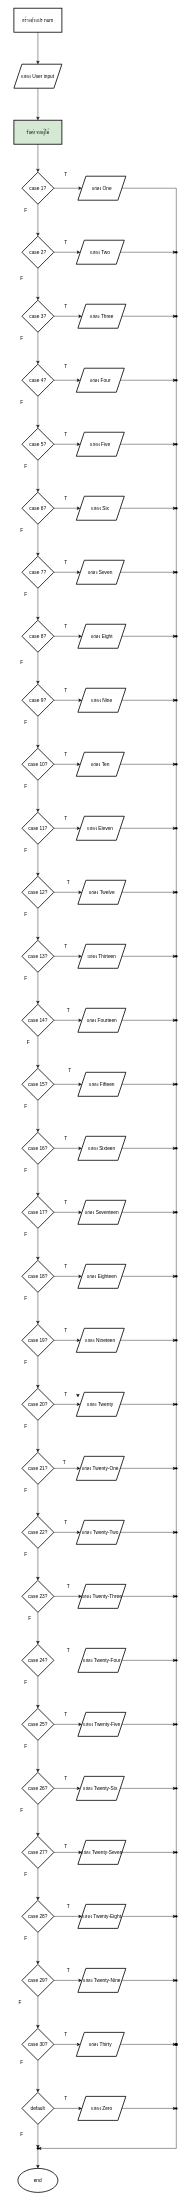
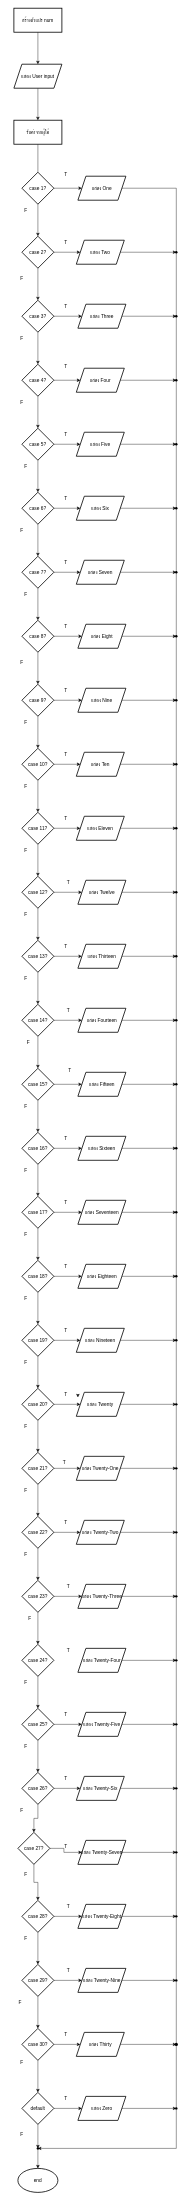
node "รับค่าจากผู้ใช้": fillcolor #d5e8d4 -> #ffffff
edge "รับค่าจากผู้ใช้" -> "case 1?": arrowhead classic -> none
node "case 27?": moved (38, 1852) -> (34, 1848)
